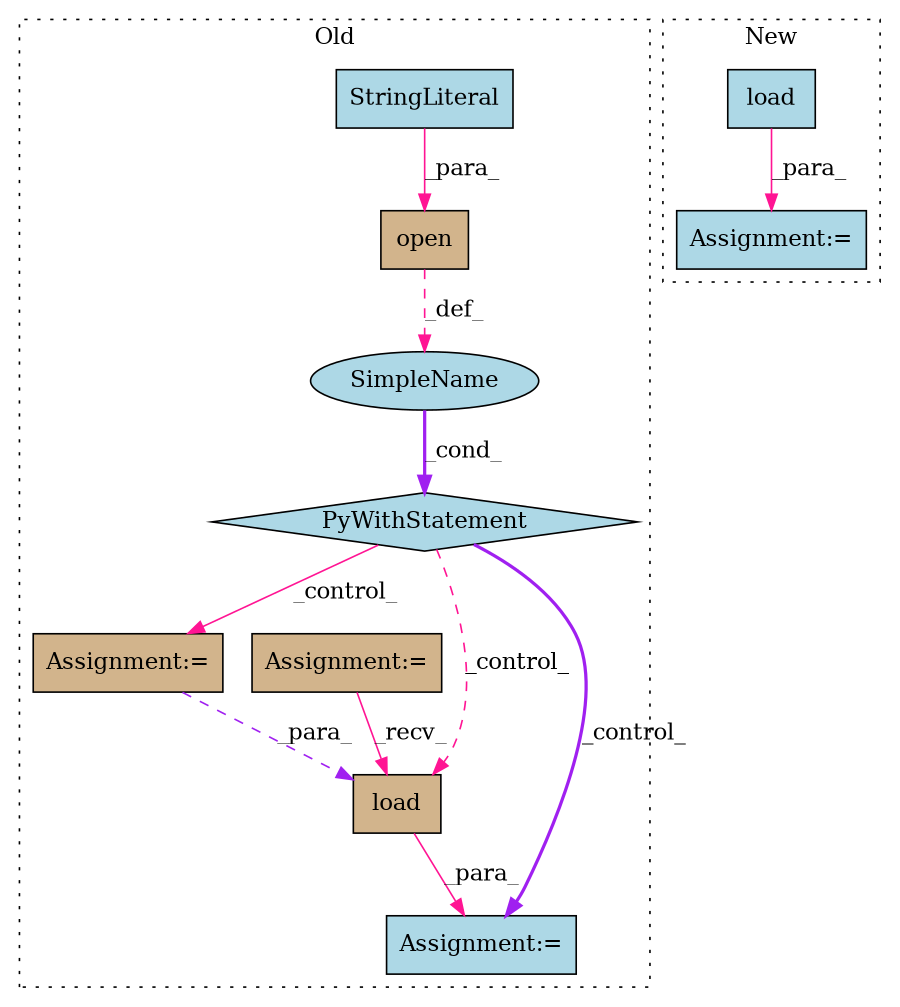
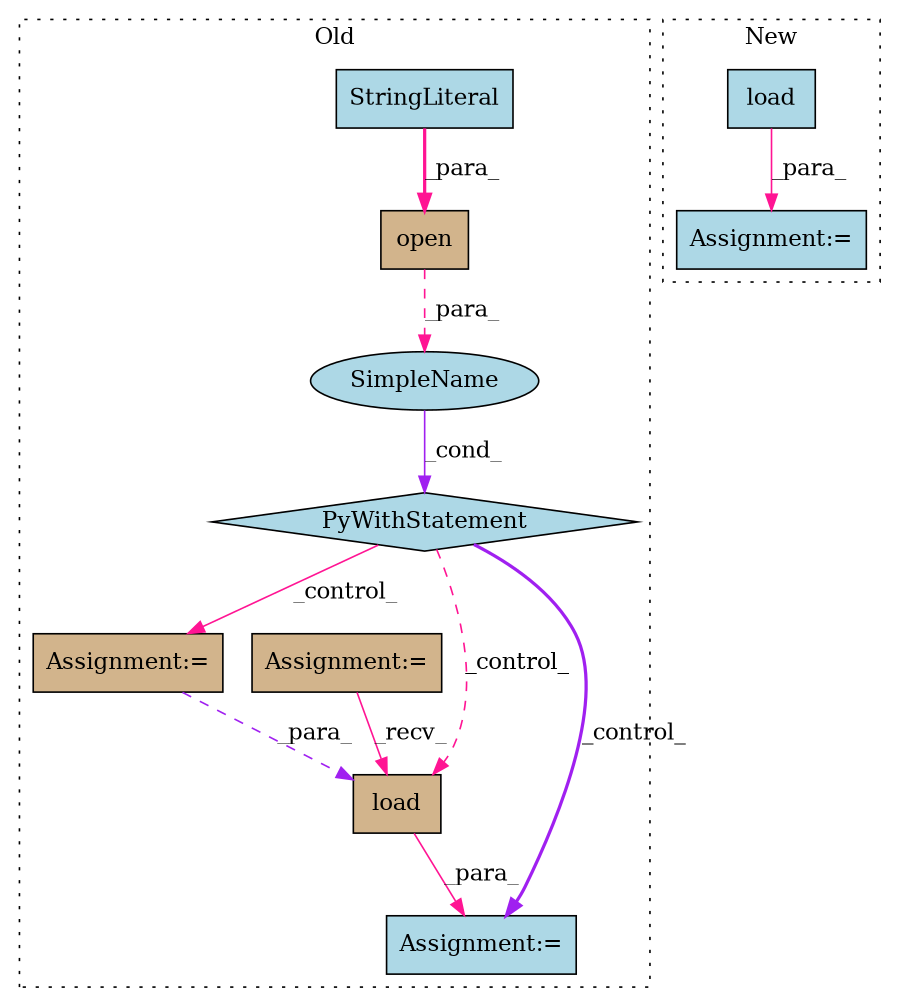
edge "StringLiteral" -> "open": style solid -> bold
edge "open" -> "SimpleName": label "_def_" -> "_para_"
edge "SimpleName" -> "PyWithStatement": style bold -> solid
